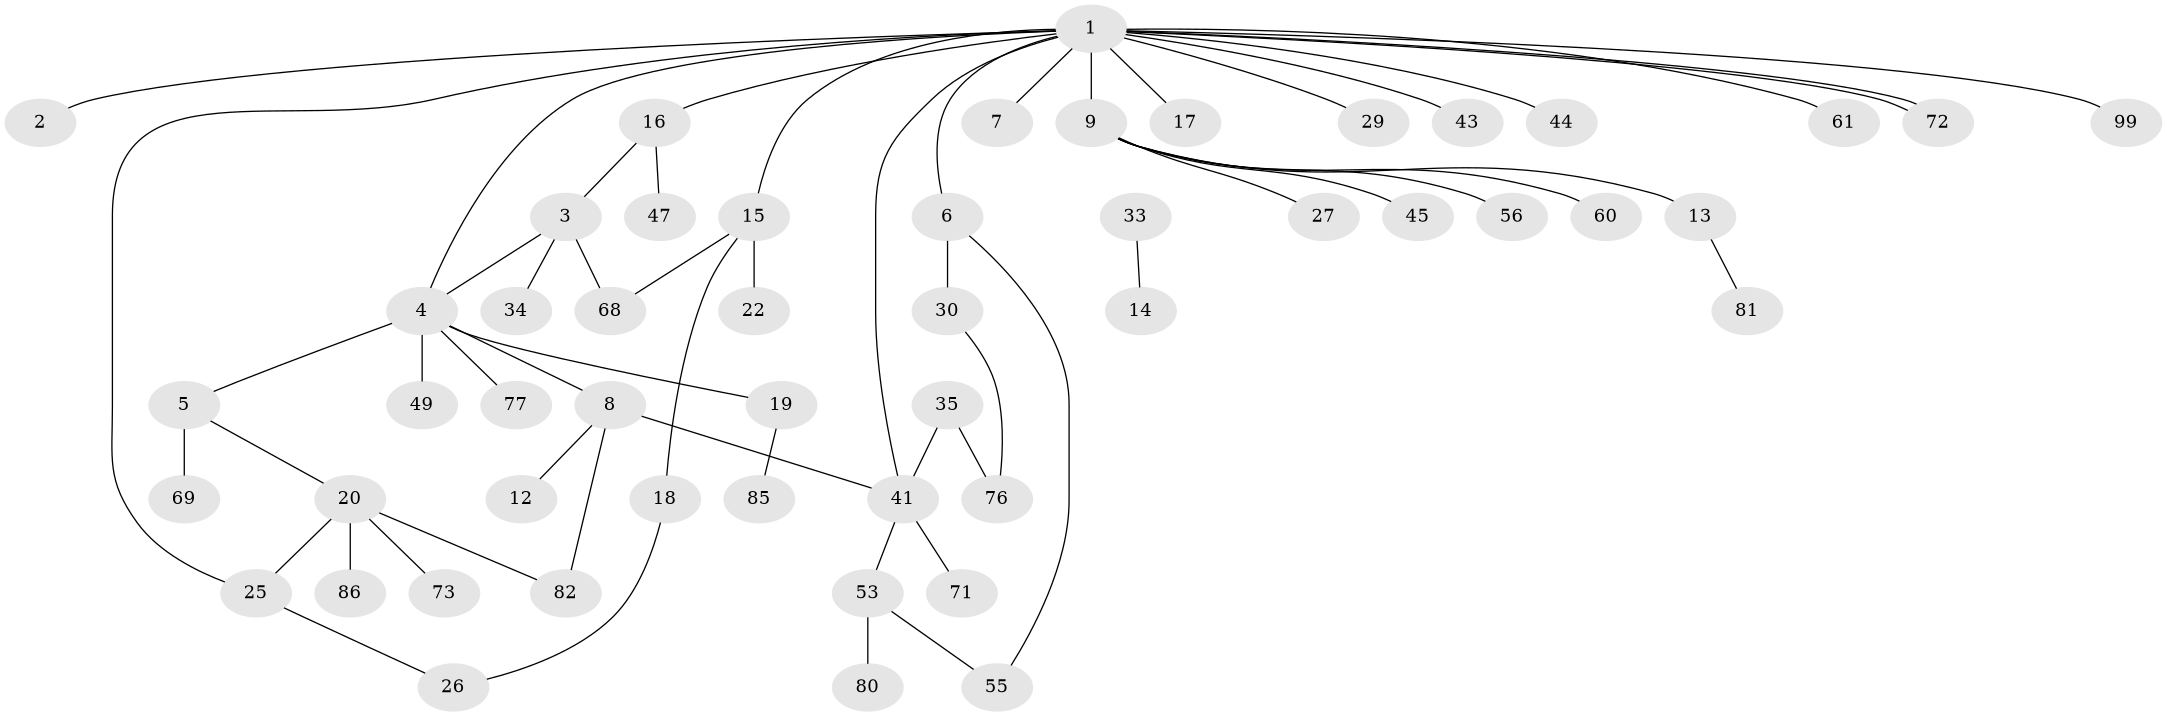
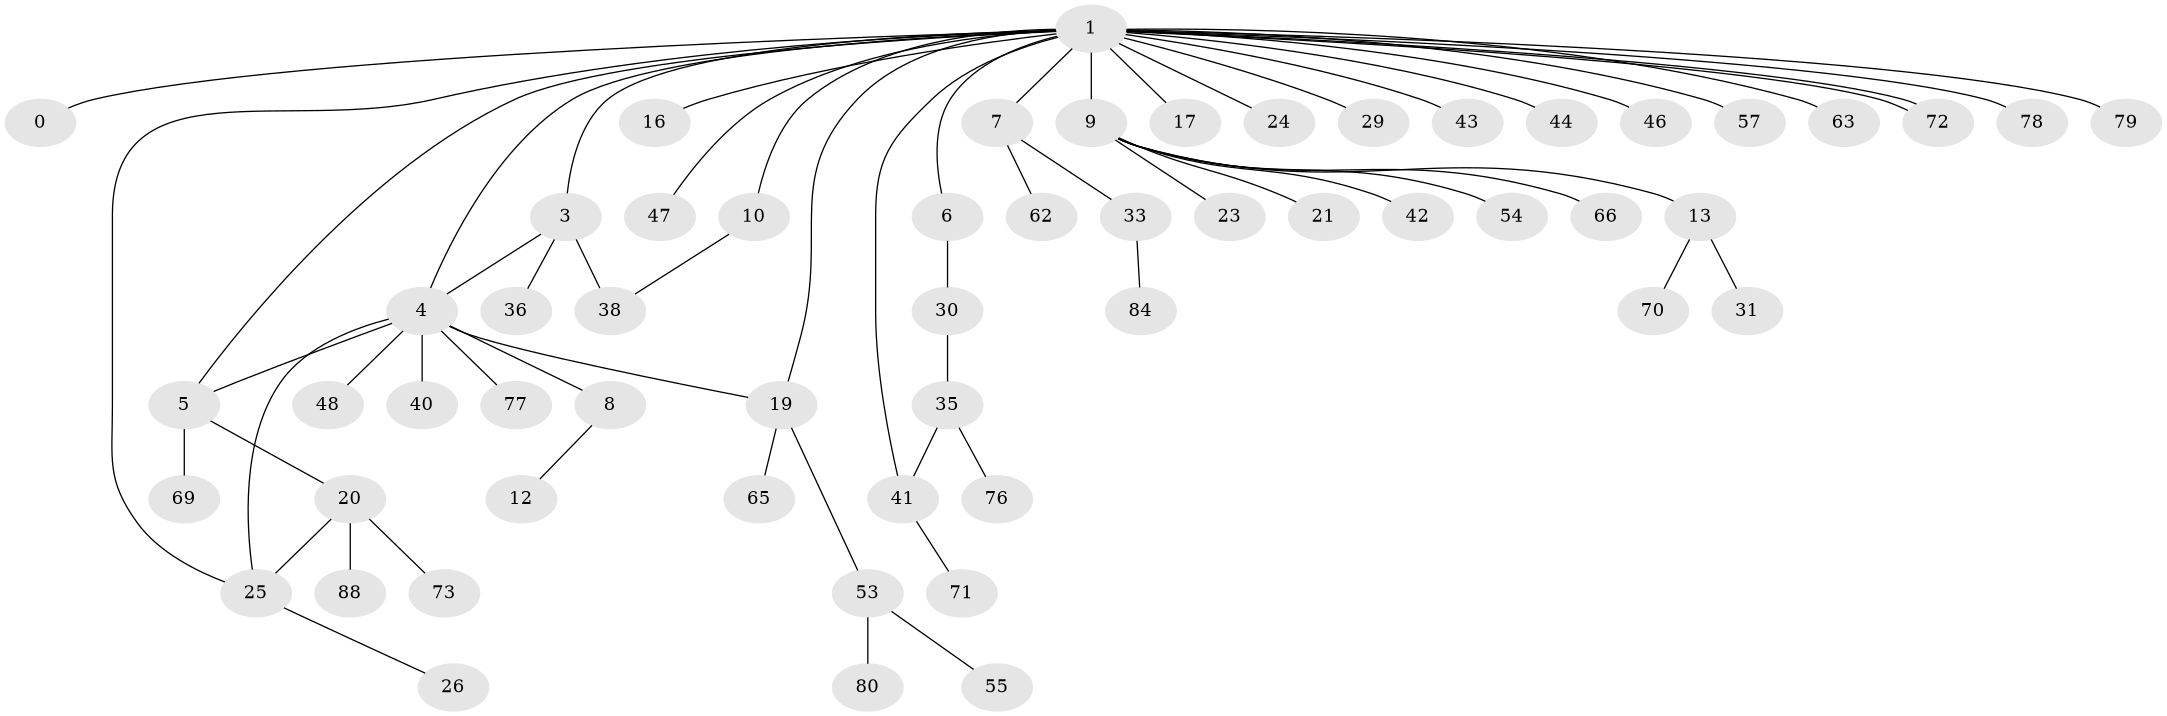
edge "1" -- "5": added
node "2": label "2" -> "0"
node "24": added
node "46": added
node "57": added
node "61": label "61" -> "63"
node "78": added
node "99": label "99" -> "79"
edge "1" -- "19": added
edge "16" -- "3": now "1" -- "3"
edge "16" -- "47": now "1" -- "47"
edge "7" -- "33": added
node "15": label "15" -> "10"
node "62": added
node "23": added
node "27": label "27" -> "21"
node "45": label "45" -> "42"
node "56": label "56" -> "54"
node "60": label "60" -> "66"
node "34": label "34" -> "36"
node "68": label "68" -> "38"
node "22": removed
node "14": label "14" -> "84"
node "70": added
node "81": label "81" -> "31"
edge "30" -- "76": now "30" -- "35"
node "48": added
node "49": label "49" -> "40"
edge "4" -- "25": added
edge "6" -- "55": removed
edge "8" -- "41": removed
node "18": removed
node "85": label "85" -> "65"
edge "41" -- "53": now "19" -- "53"
node "86": label "86" -> "88"
node "82": removed
